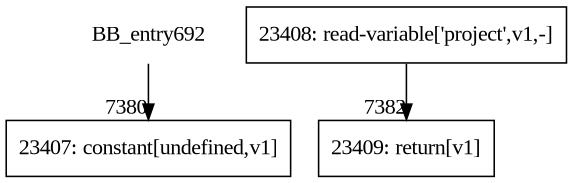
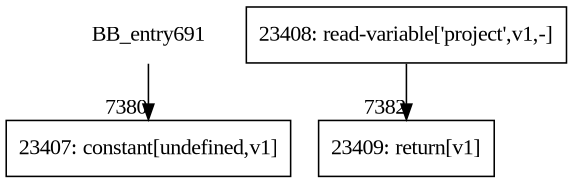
node "BB_entry692": label "BB_entry692" -> "BB_entry691"
